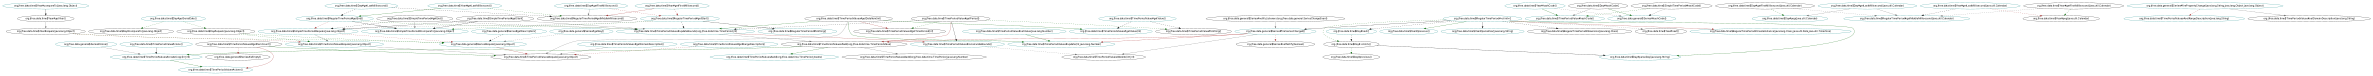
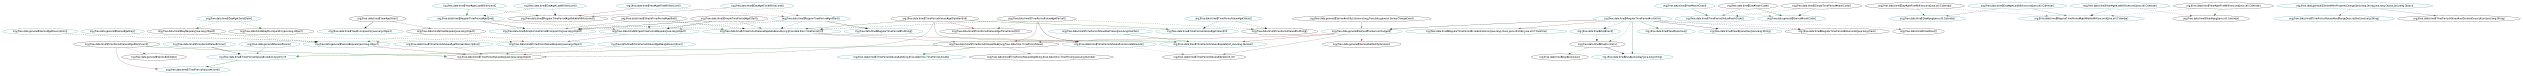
edge "org.jfree.data.time$Year#compareTo(java.lang.Object)" -> "org.jfree.data.time$Year#getYear()": reversed
